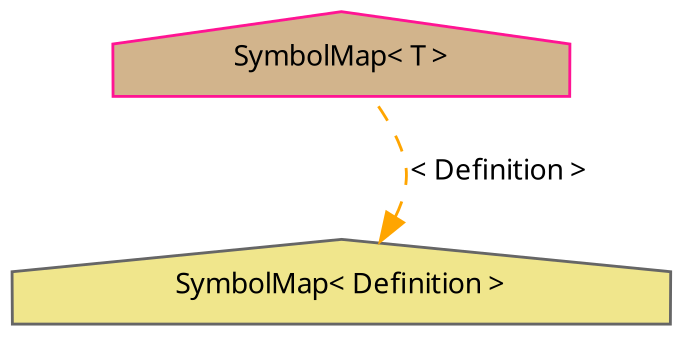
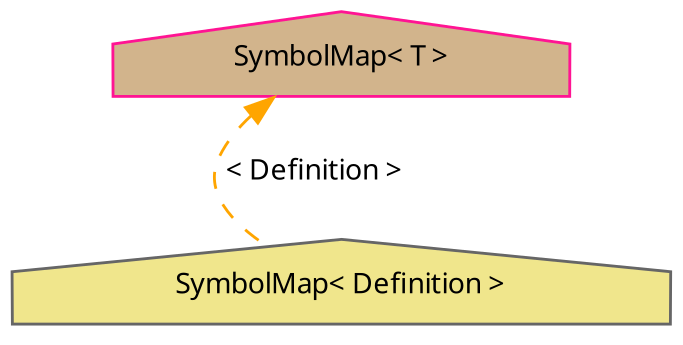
edge "SymbolMap< T >" -> "SymbolMap< Definition >": reversed
